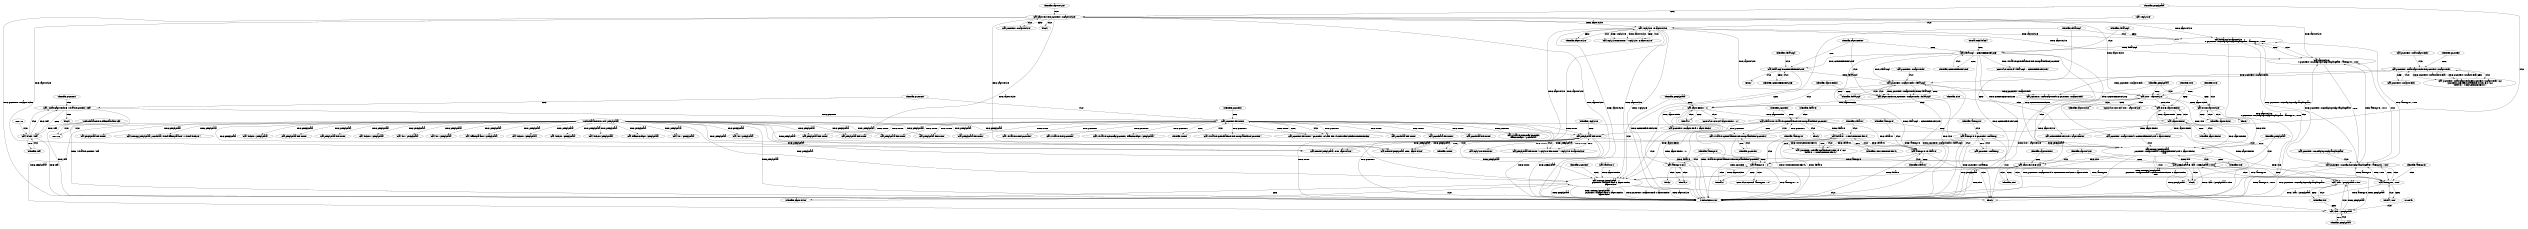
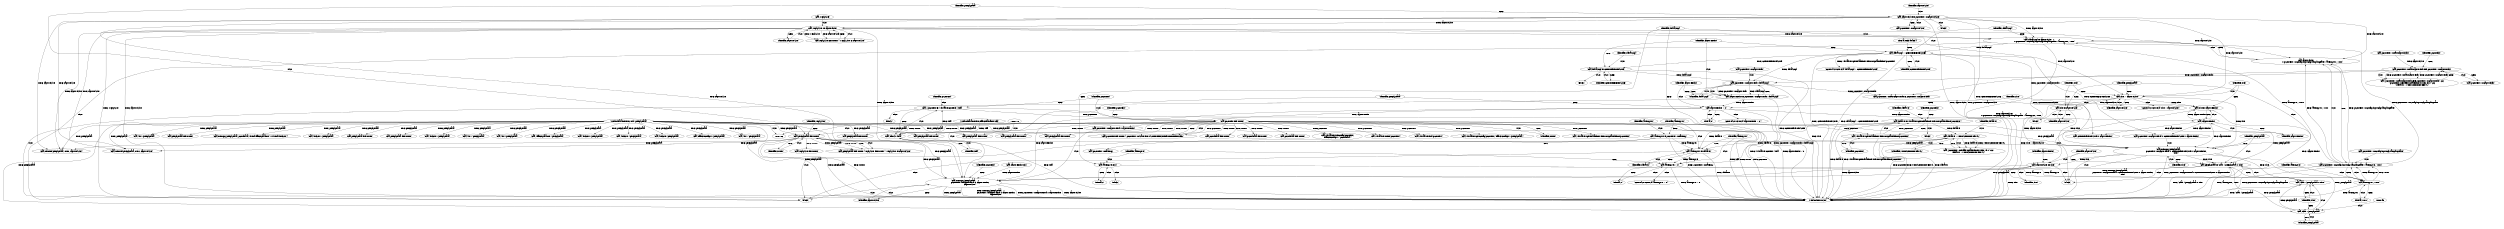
edge "(Call,pContext->mLastCaptureIdx)" -> "(Call,pContext->mLastCaptureIdx == pContext->mCaptureIdx)": label "AST: " -> "DDG: captureSize"
node "(Call,* mLastCaptureIdx = (VisualizerContext *)self)": label "(Call,* mLastCaptureIdx = (VisualizerContext *)self)" -> "(Call,* pContext = (VisualizerContext *)self)"
edge "(Call,pContext->mLatency)" -> "(Call,latencyMs = pContext->mLatency)": removed, label "AST:"
node "(Call,handle = 0)": label "(Call,handle = 0)" -> "(Call,capturePoint = 0)"
